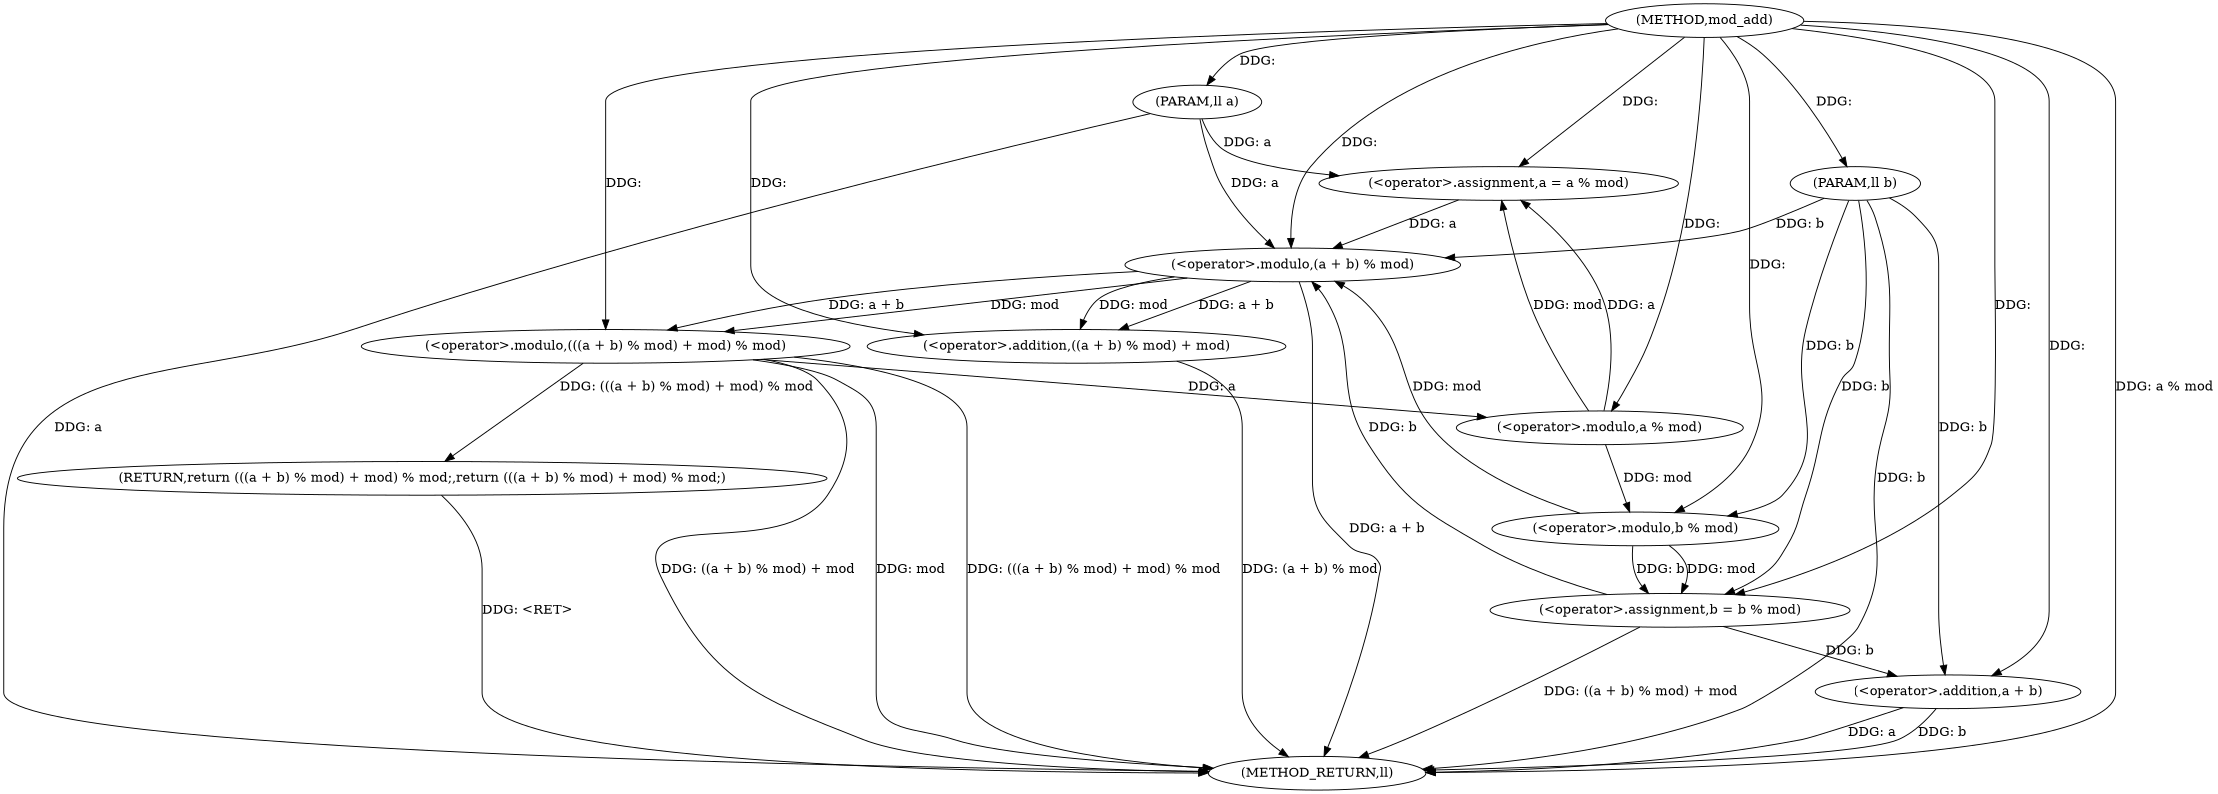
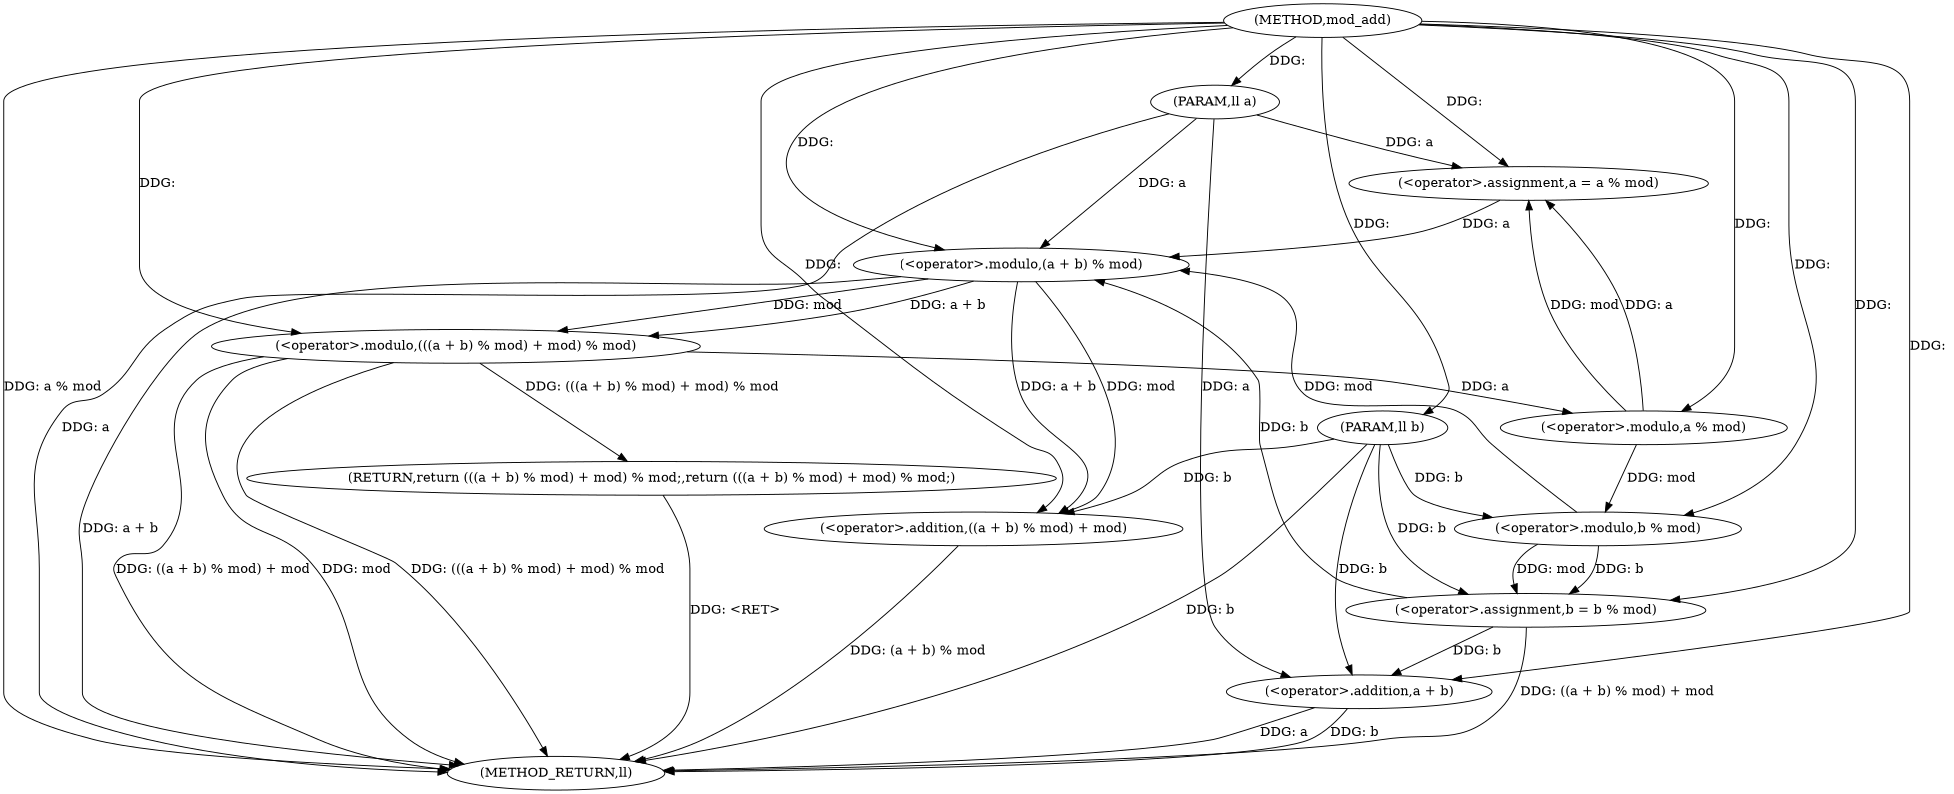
edge "(PARAM,ll b)" -> "(<operator>.modulo,(a + b) % mod)": now "(PARAM,ll b)" -> "(<operator>.addition,((a + b) % mod) + mod)"
edge "(PARAM,ll a)" -> "(<operator>.addition,a + b)": added, label "DDG: a"
